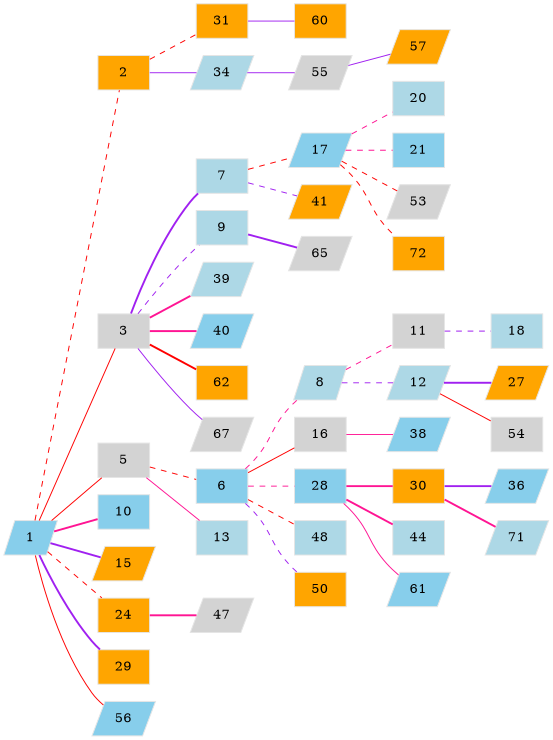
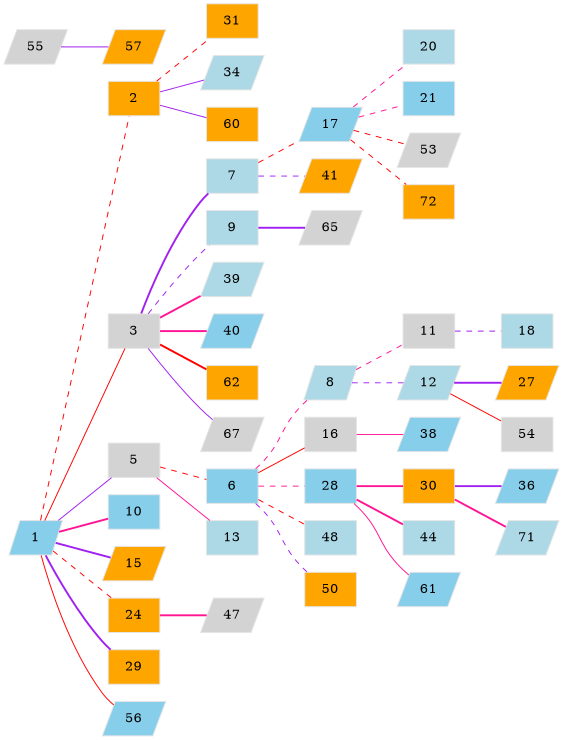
edge "31" -- "60": now "2" -- "60"
edge "34" -- "55": removed
edge "5" -- "1": color red -> purple
